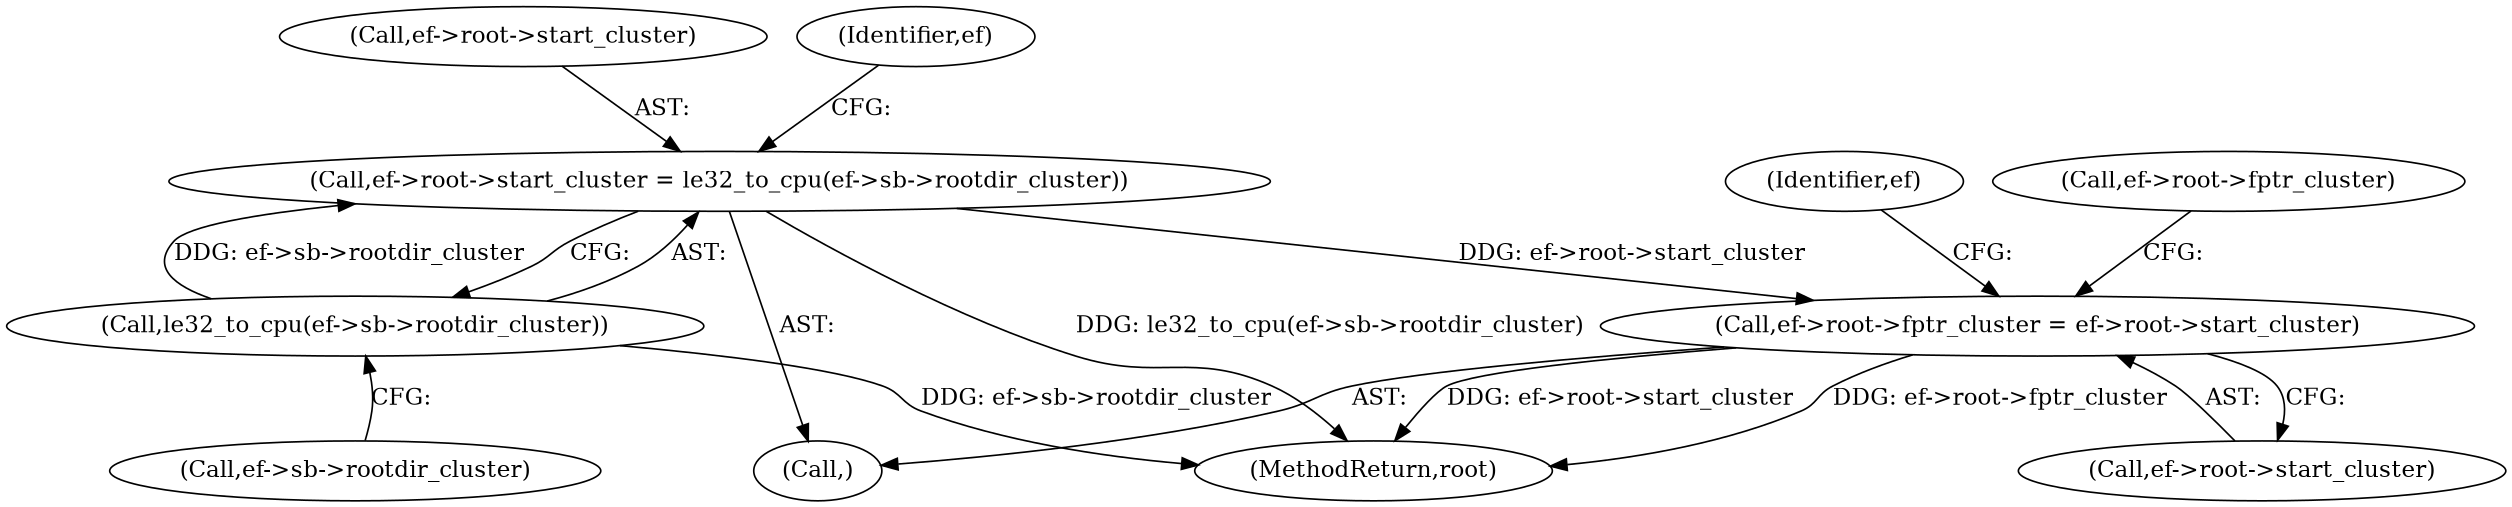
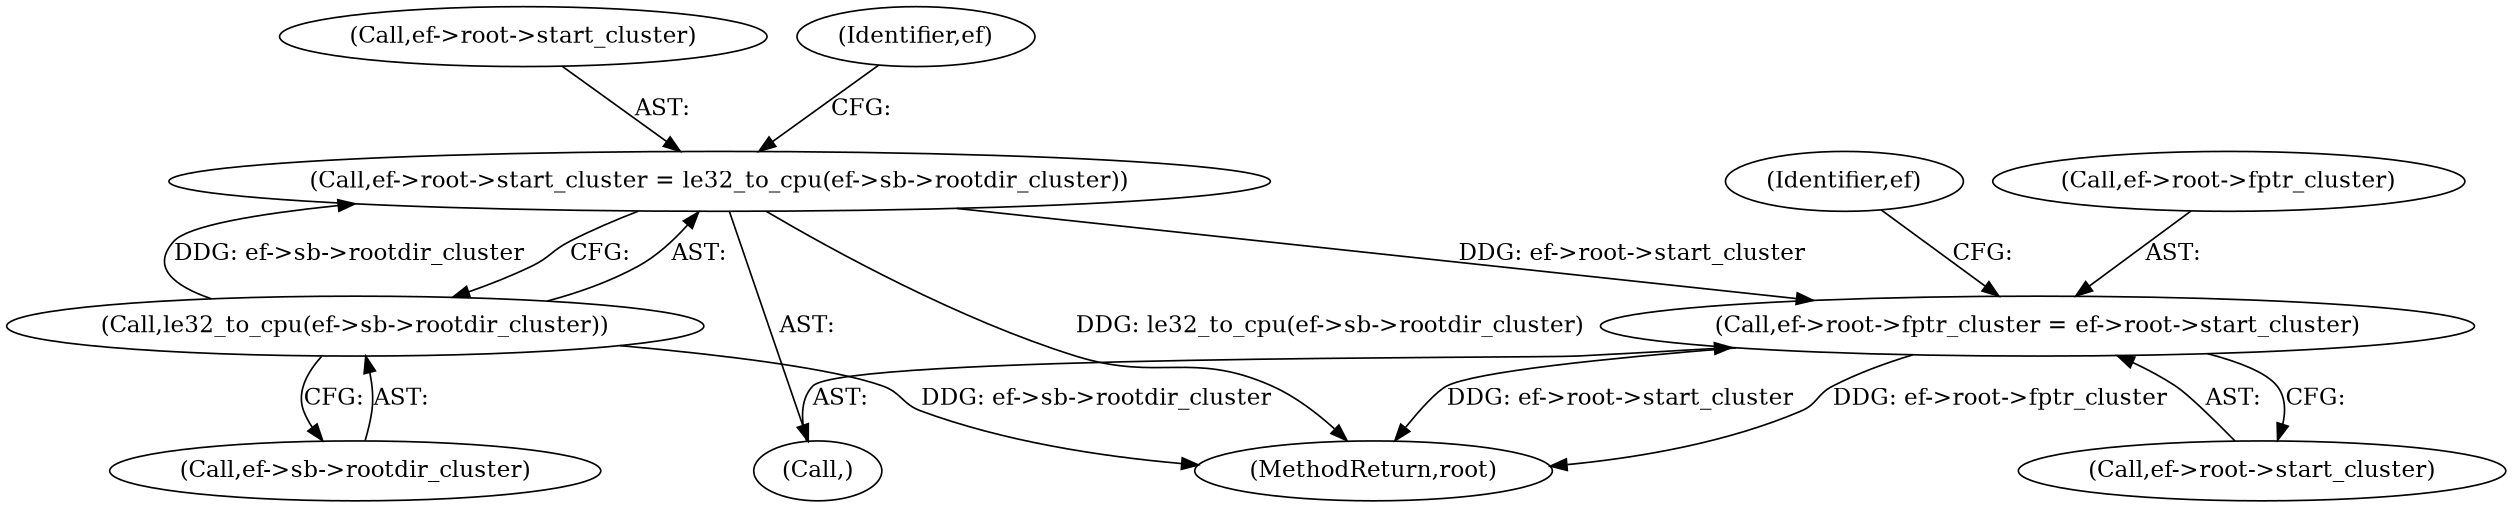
edge "(Call,ef->root->fptr_cluster)" -> "(Call,ef->root->fptr_cluster = ef->root->start_cluster)": label "CFG: " -> "AST: "
edge "(Call,le32_to_cpu(ef->sb->rootdir_cluster))" -> "(Call,ef->sb->rootdir_cluster)": added, label "CFG:"
edge "(Call,ef->root->fptr_cluster = ef->root->start_cluster)" -> "(Call,)": reversed
edge "(Call,ef->sb->rootdir_cluster)" -> "(Call,le32_to_cpu(ef->sb->rootdir_cluster))": label "CFG: " -> "AST: "
